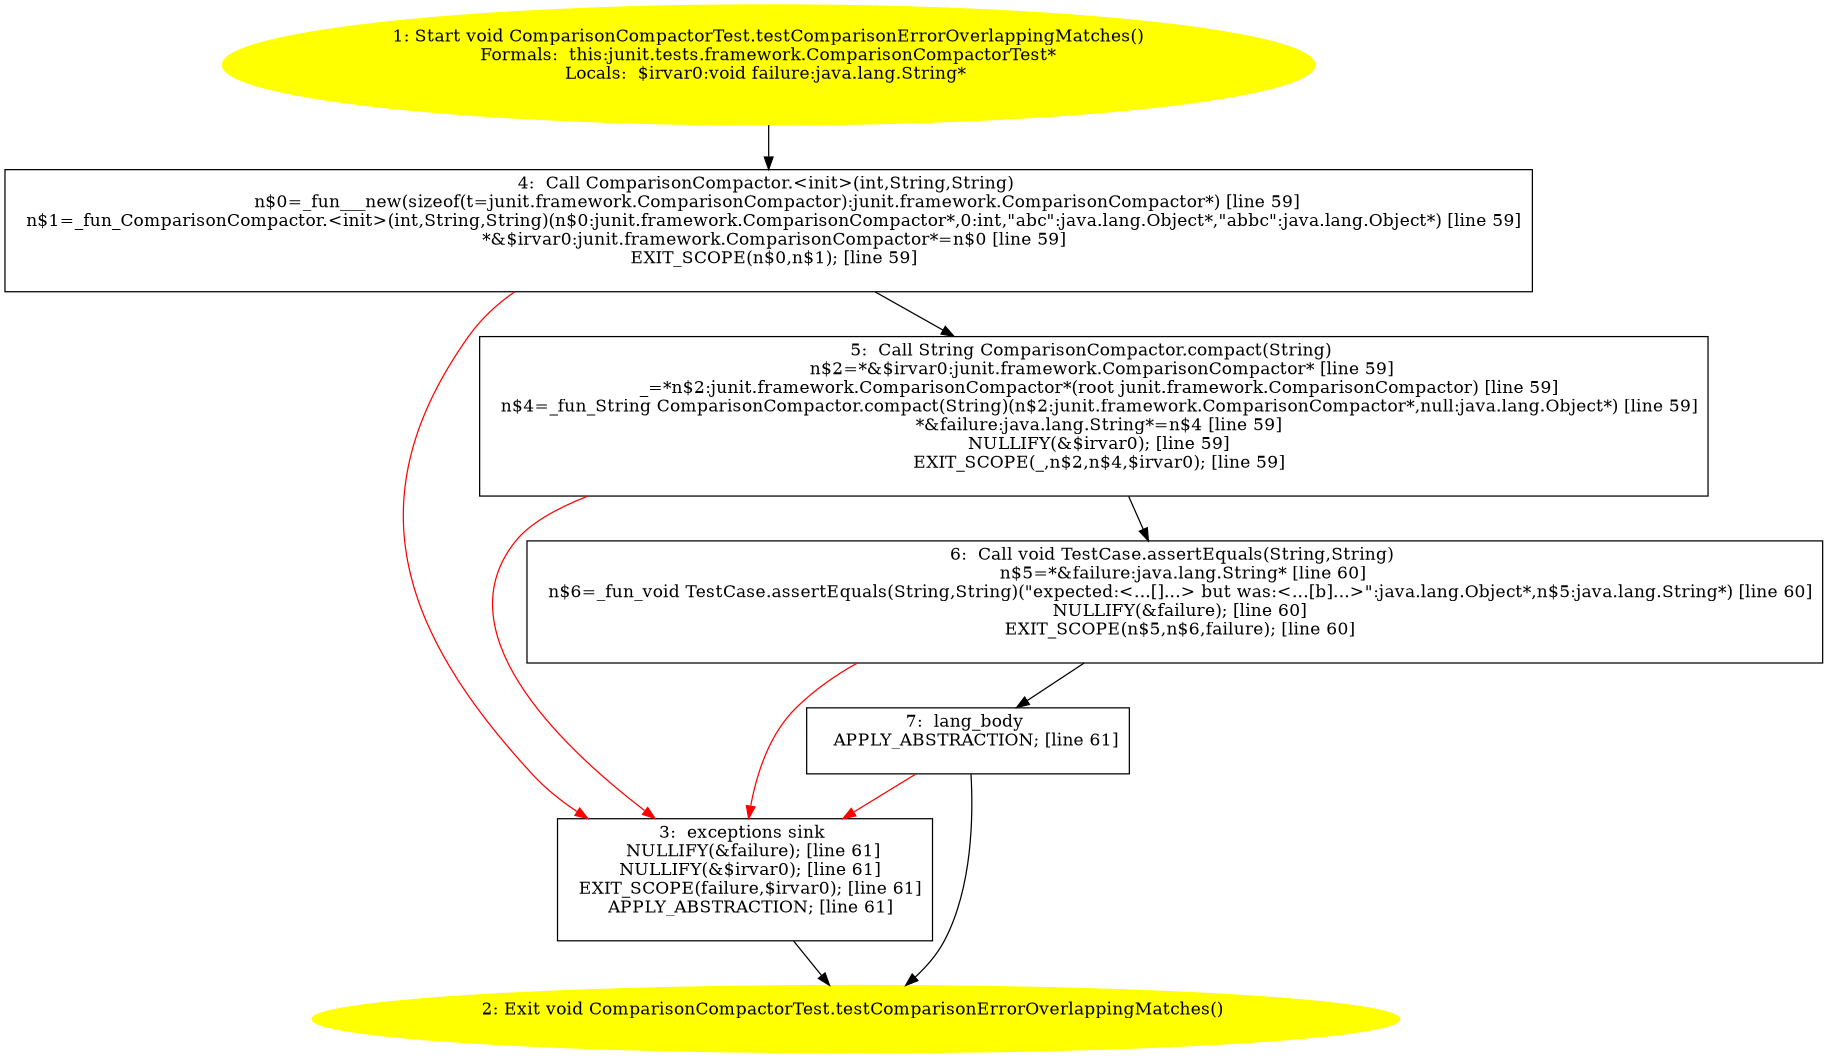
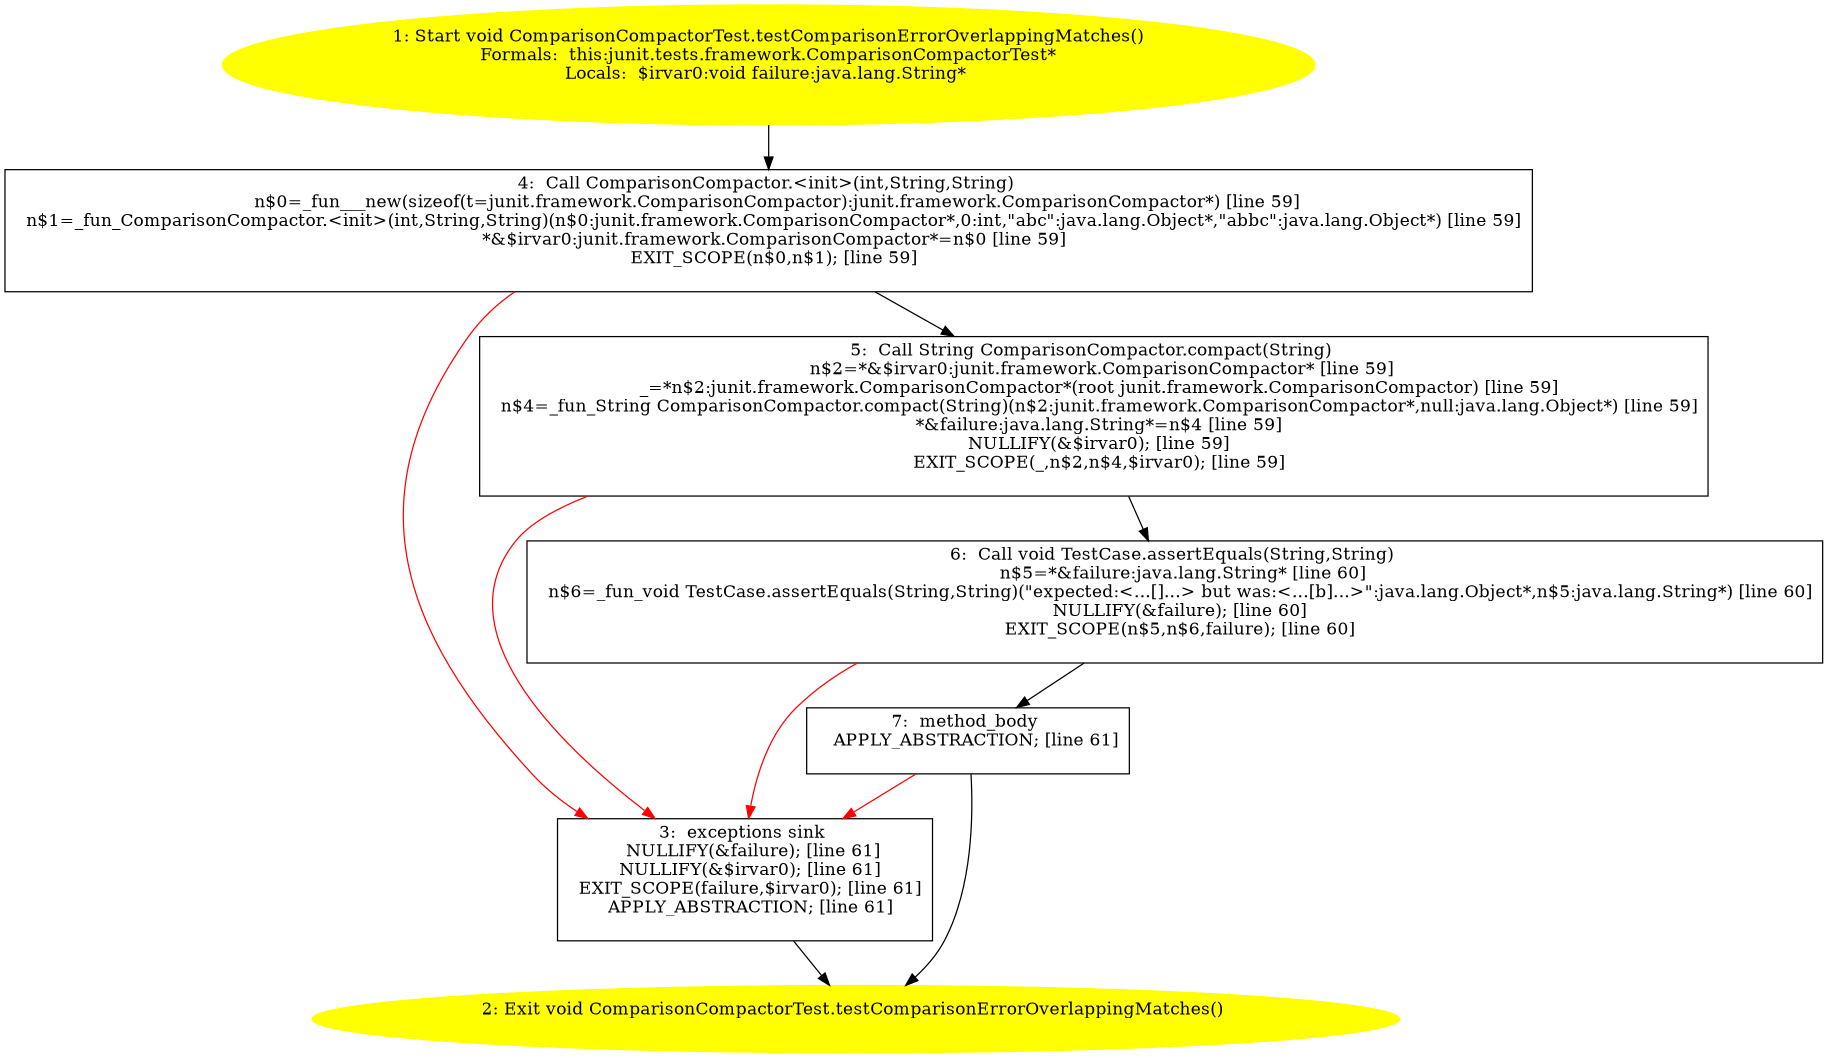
node "7:  lang_body APPLY_ABSTRACTION; [line 61]": label "7:  lang_body APPLY_ABSTRACTION; [line 61]" -> "7:  method_body APPLY_ABSTRACTION; [line 61]"
